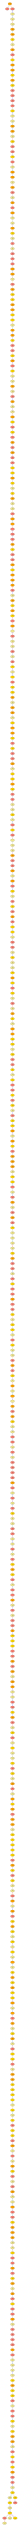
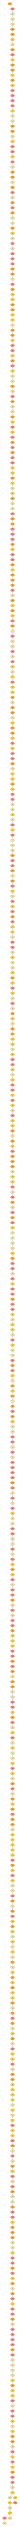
node "n0": removed
node "n151": fillcolor khaki -> gold
node "n348": removed
